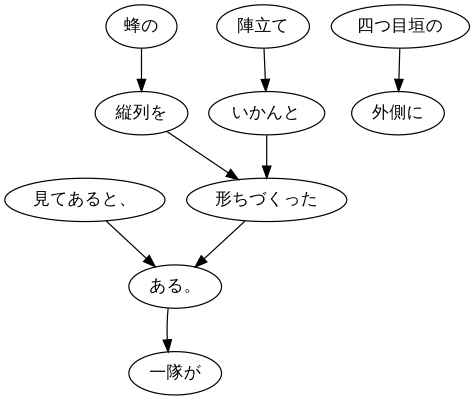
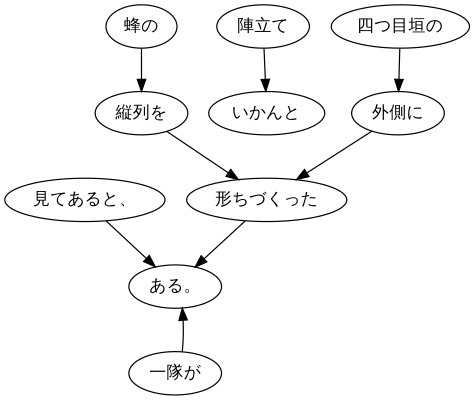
edge "いかんと" -> "形ちづくった": now "外側に" -> "形ちづくった"
edge "ある。" -> "一隊が": reversed
